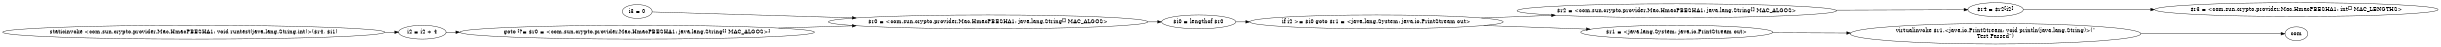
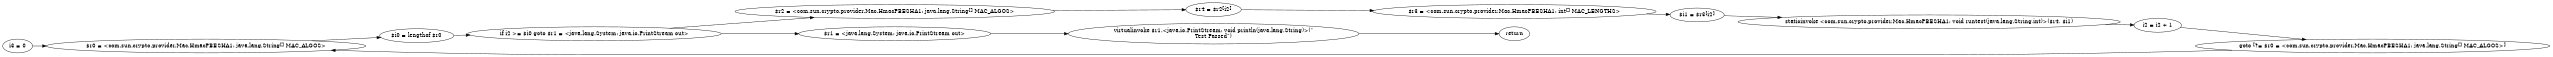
node "$i1 = $r3[i2]": added
node "i2 = i2 + 4": label "i2 = i2 + 4" -> "i2 = i2 + 1"
node "com": label "com" -> "return"
